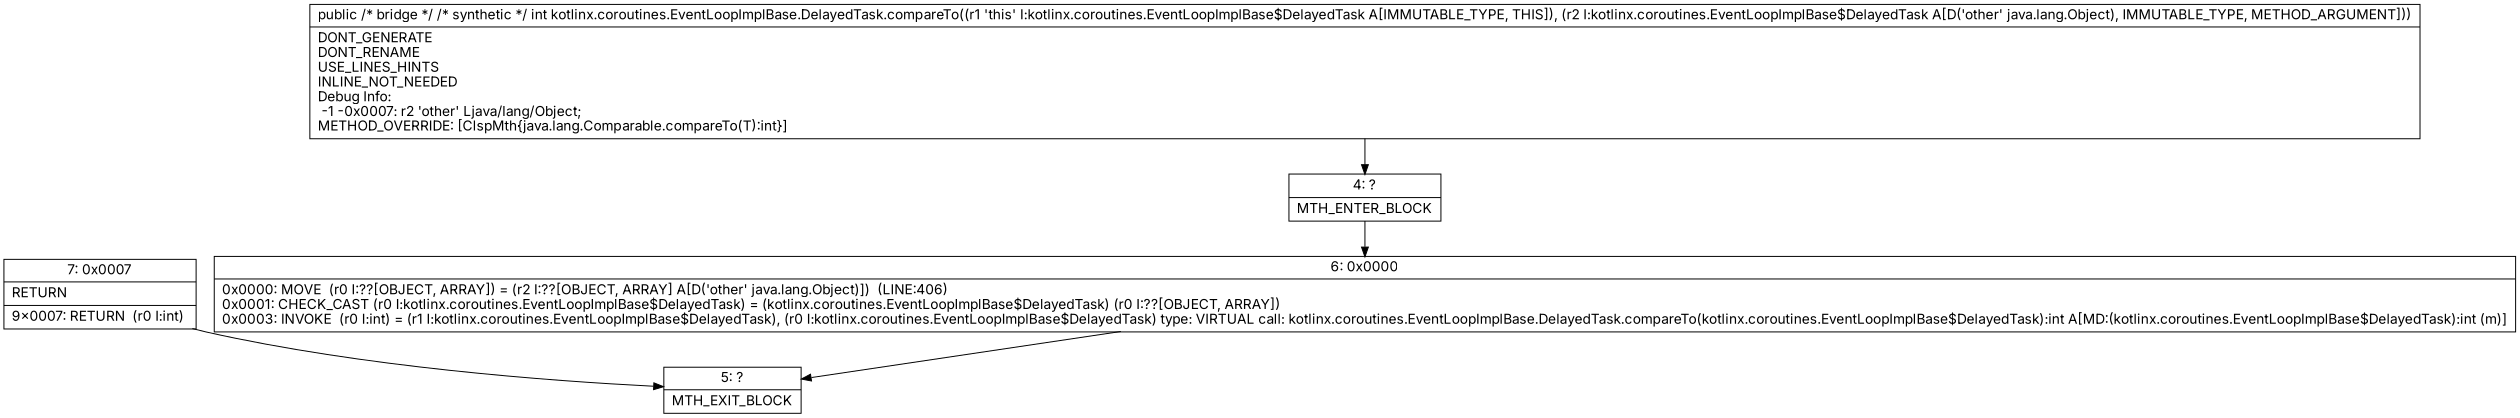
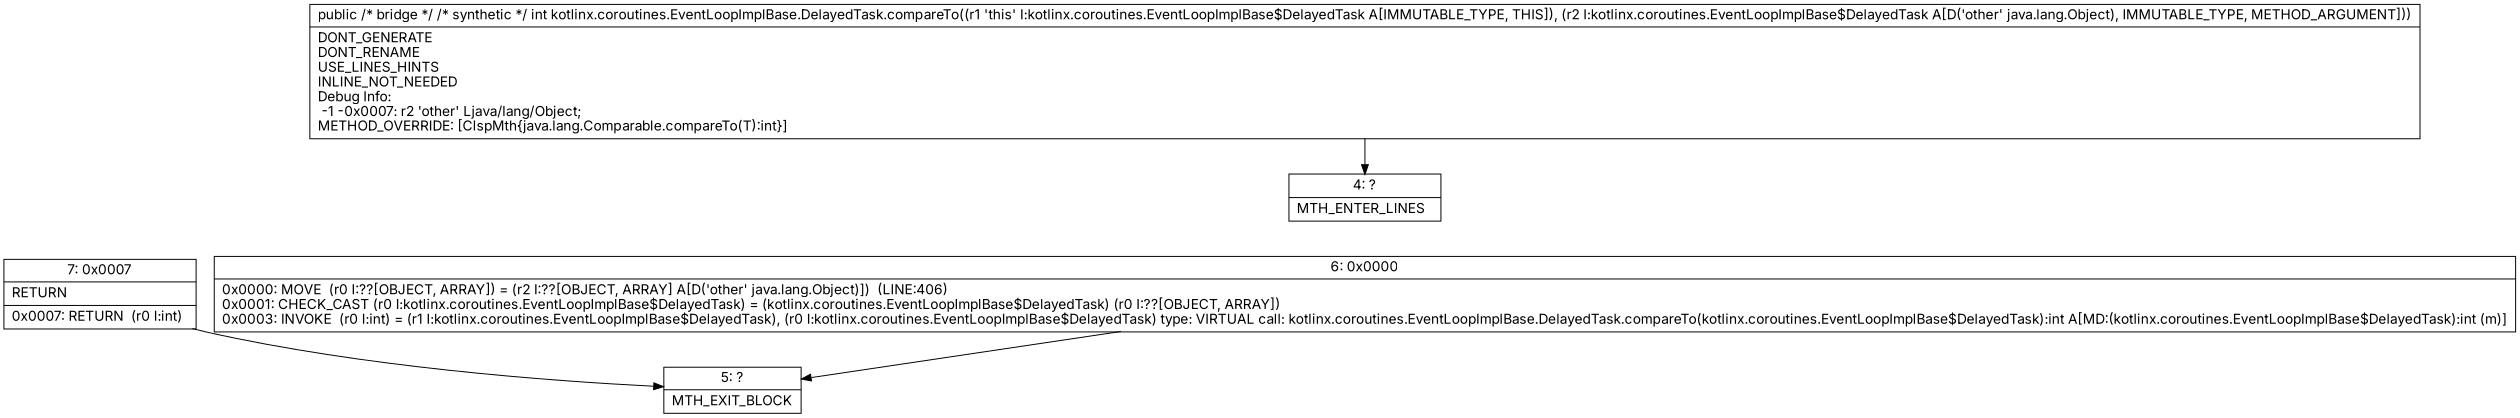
node "4: ?": text "MTH_ENTER_BLOCK" -> "MTH_ENTER_LINES"
edge "4: ?" -> "6: 0x0000": removed
node "7: 0x0007": text "9x0007: RETURN  (r0 I:int)" -> "0x0007: RETURN  (r0 I:int)"
